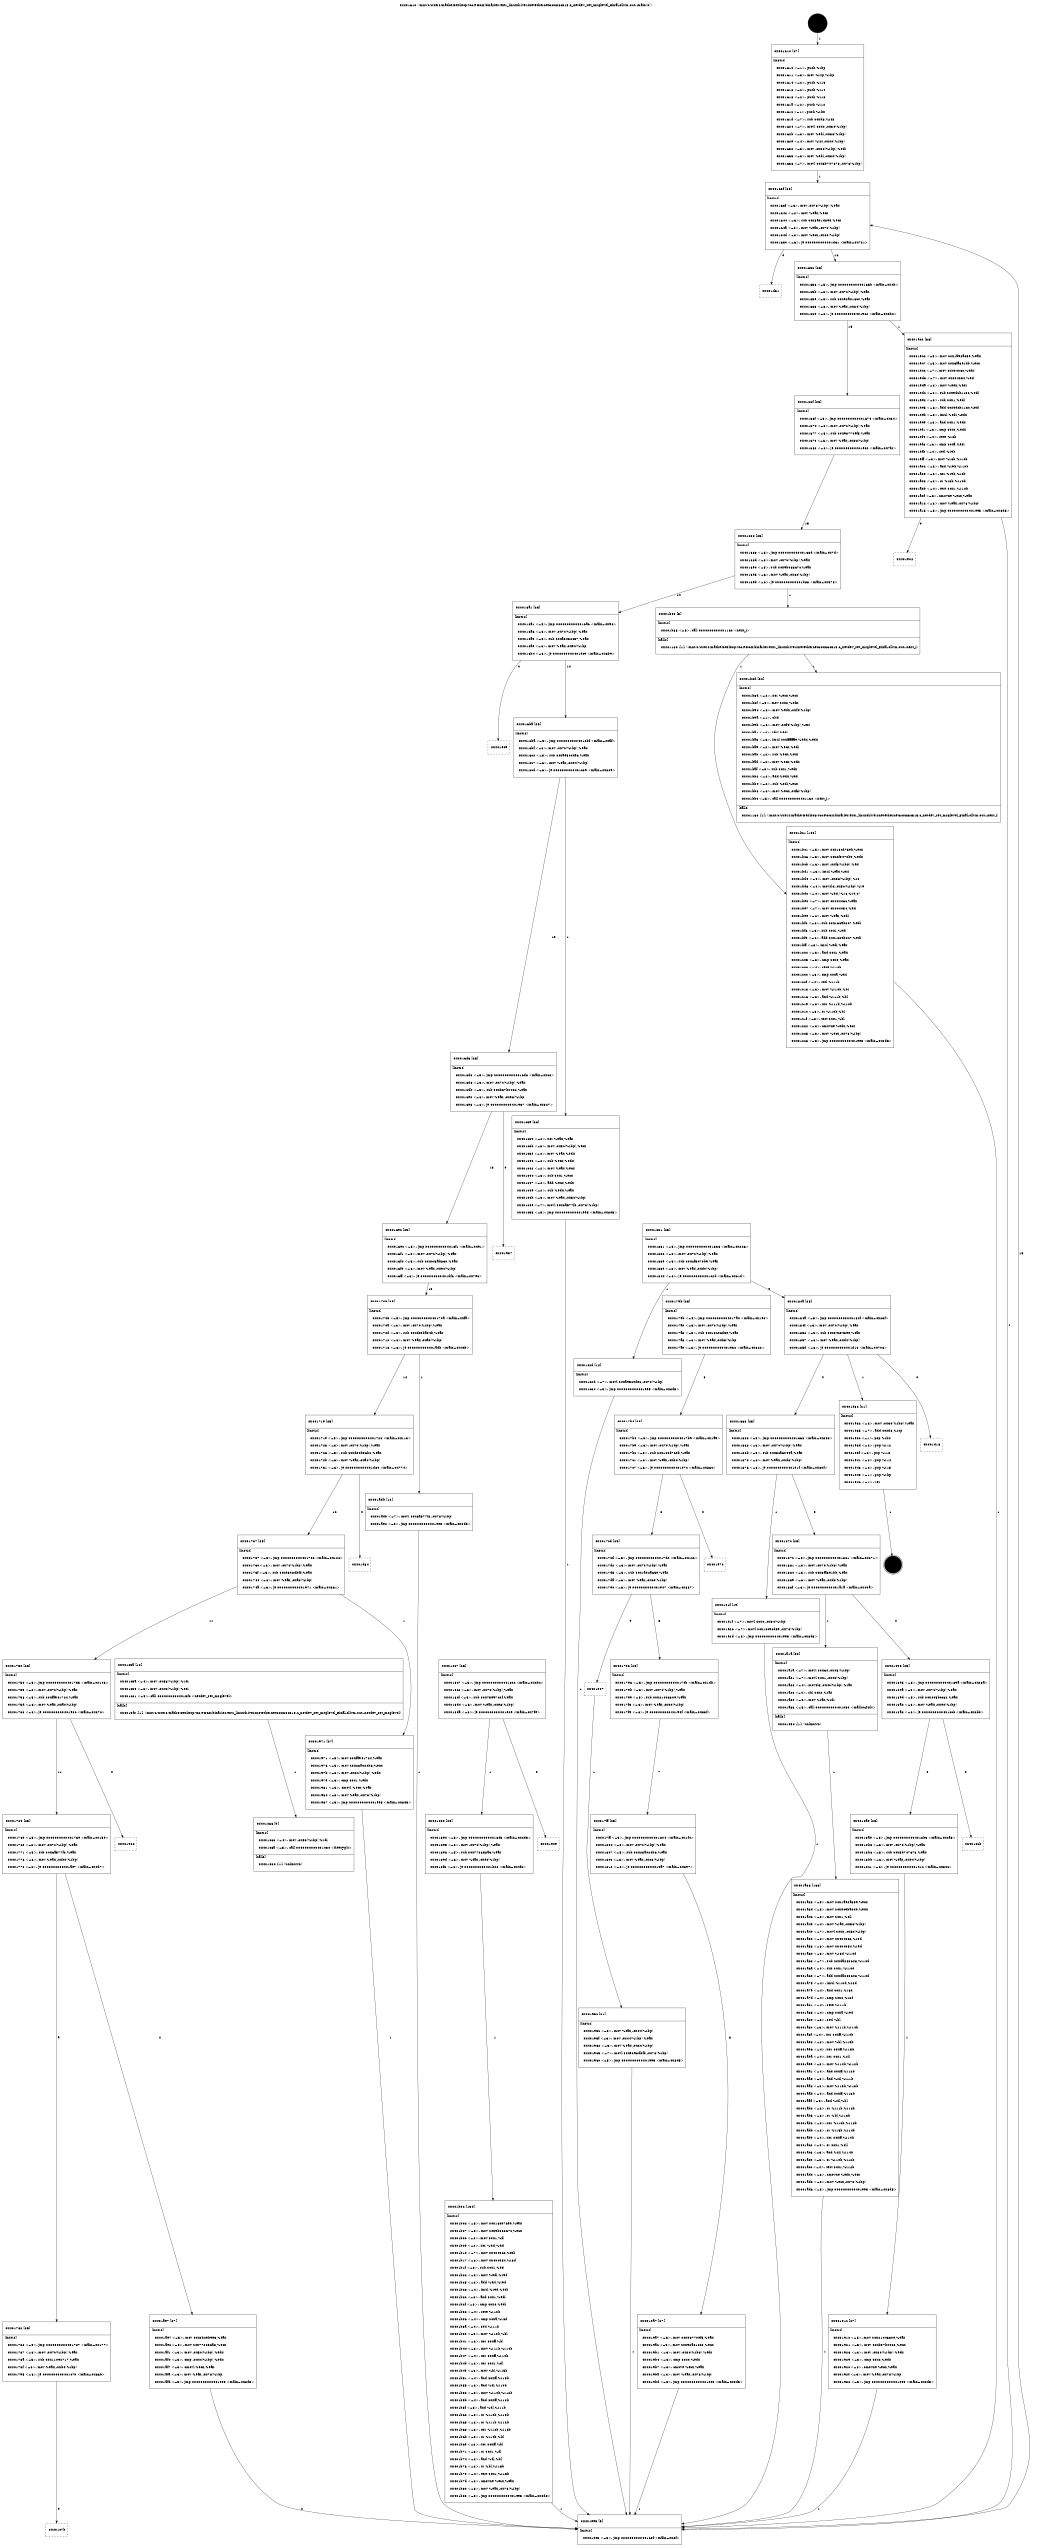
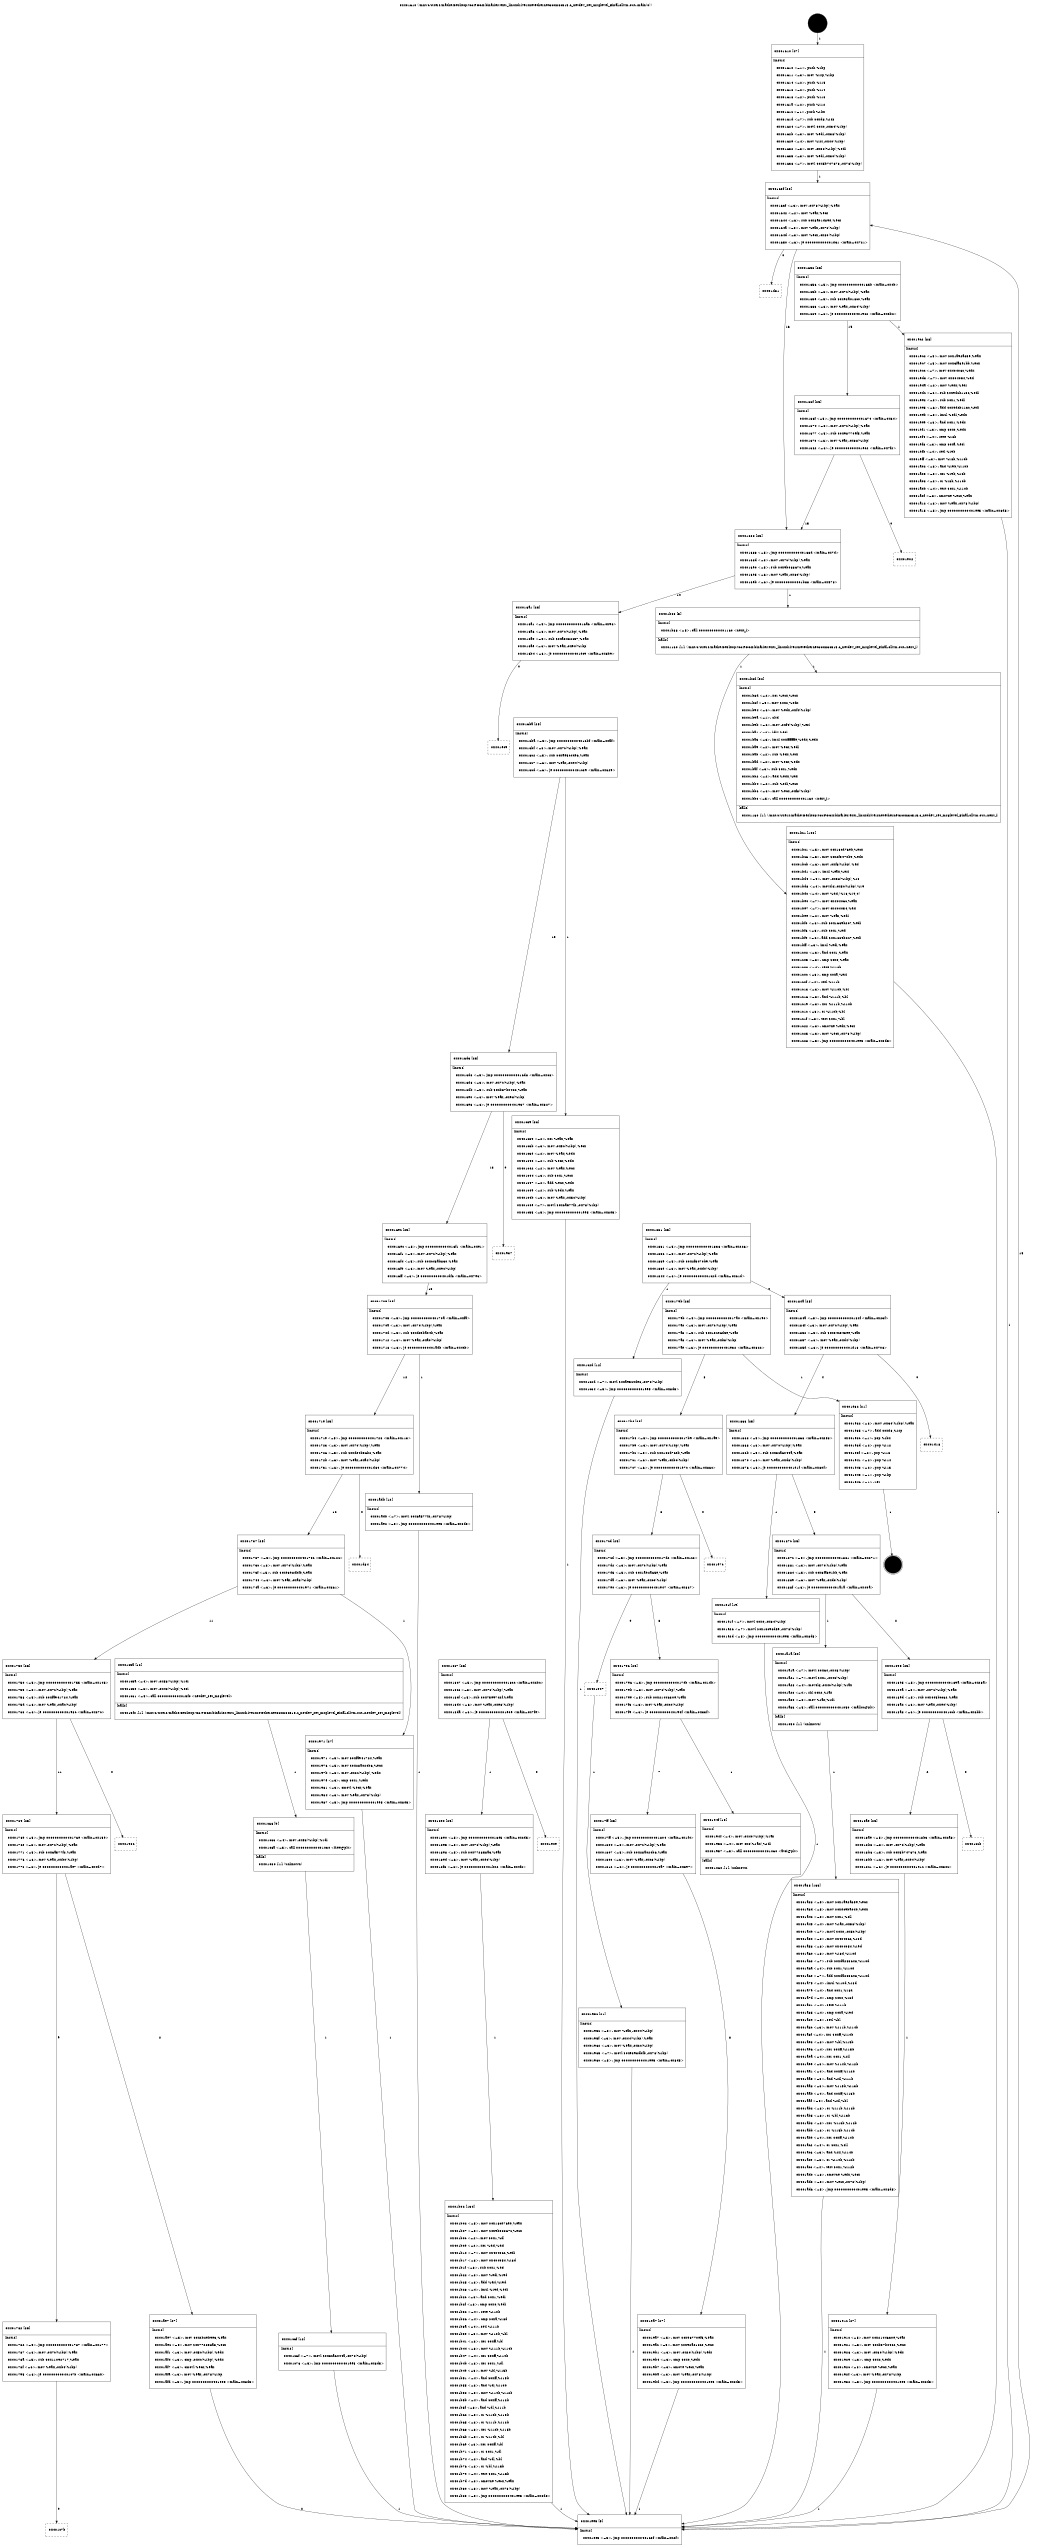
edge "0x40163f [23]" -> "0x401656 [25]": now "0x40163f [23]" -> "0x401688 [25]"
edge "0x4019c2 [88]" -> "0x401e02": now "0x40166f [25]" -> "0x401e02"
edge "0x4016a1 [25]" -> "0x4016ba [25]": removed, label "14"
edge "0x40184a [25]" -> "0x401e32 [21]": now "0x40179b [25]" -> "0x401e32 [21]"
node "0x40194f [13]": added
node "0x401c6f [12]": added
